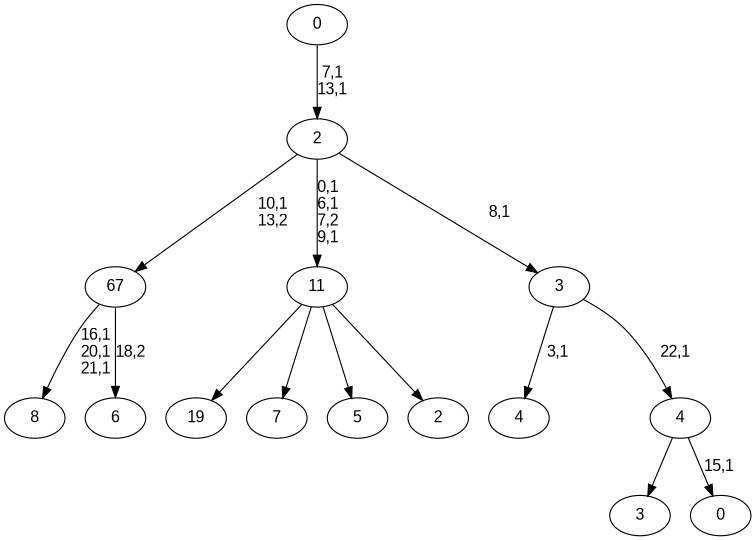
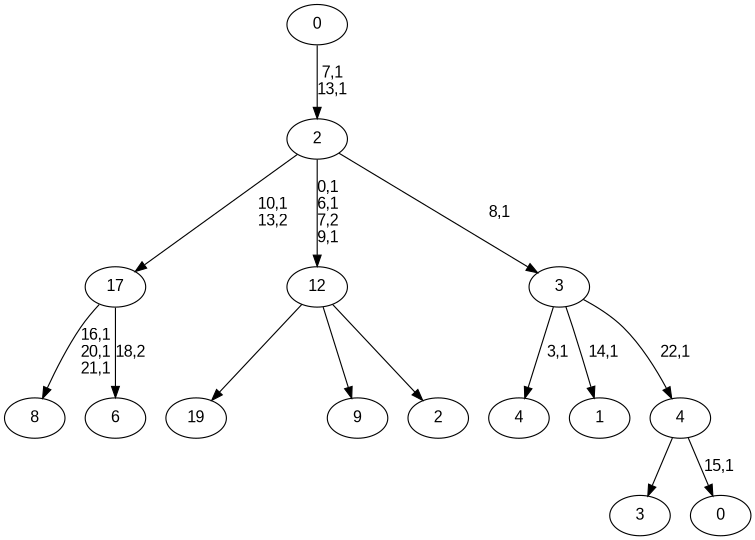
node "67": label "67" -> "17"
node "11": label "11" -> "12"
node "7": removed
node "5": label "5" -> "9"
node "1": added
